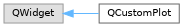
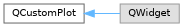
edge "QCustomPlot" -> "QWidget": reversed
